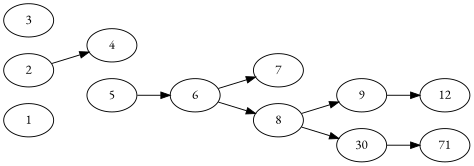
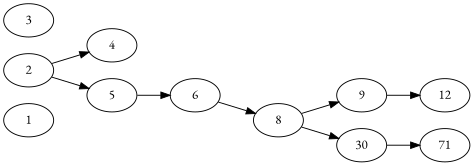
node "7": removed
edge "2" -> "5": added
